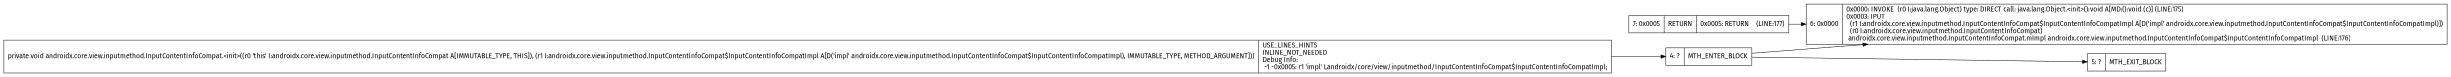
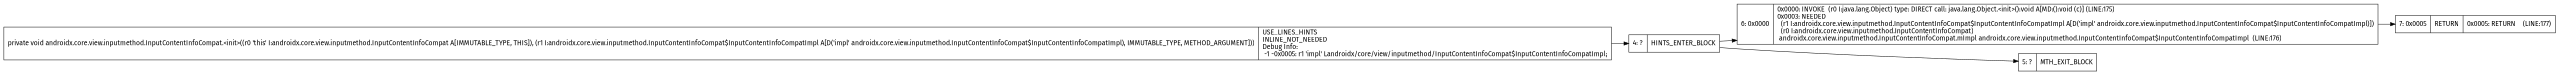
node "6: 0x0000": text "0x0003: IPUT" -> "0x0003: NEEDED"
edge "7: 0x0005" -> "6: 0x0000": reversed
node "4: ?": text "MTH_ENTER_BLOCK" -> "HINTS_ENTER_BLOCK"
